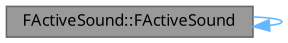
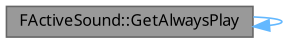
node "FActiveSound::FActiveSound": label "FActiveSound::FActiveSound" -> "FActiveSound::GetAlwaysPlay"
